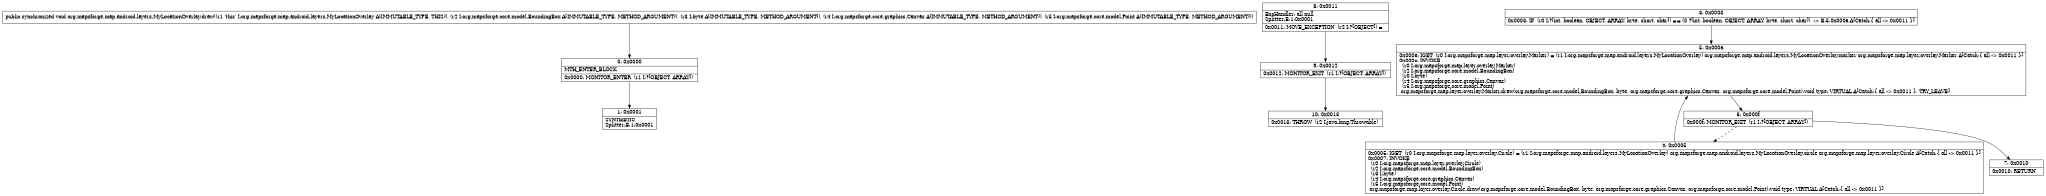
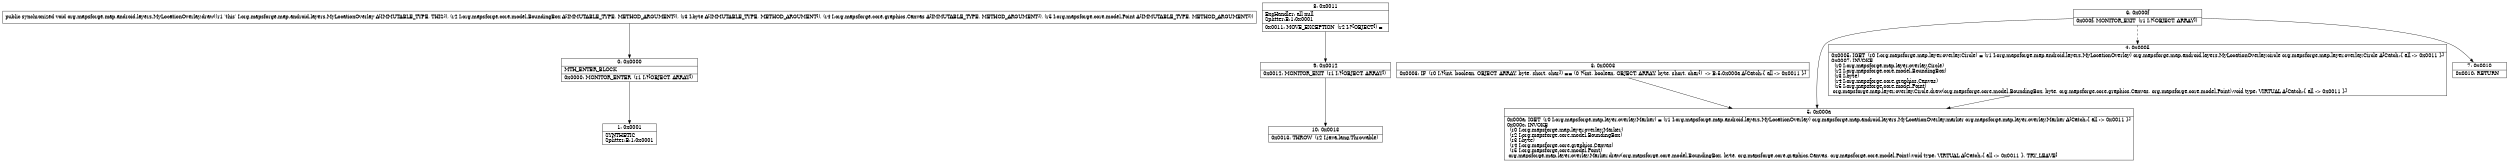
node "5: 0x000a": text "(r0 I:byte)" -> "(r3 I:byte)"
edge "5: 0x000a" -> "6: 0x000f": reversed
